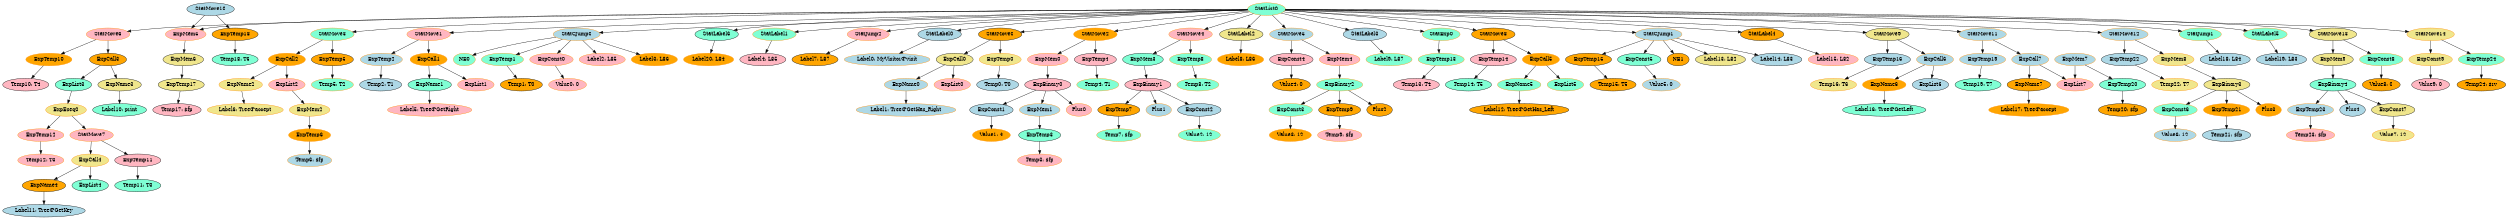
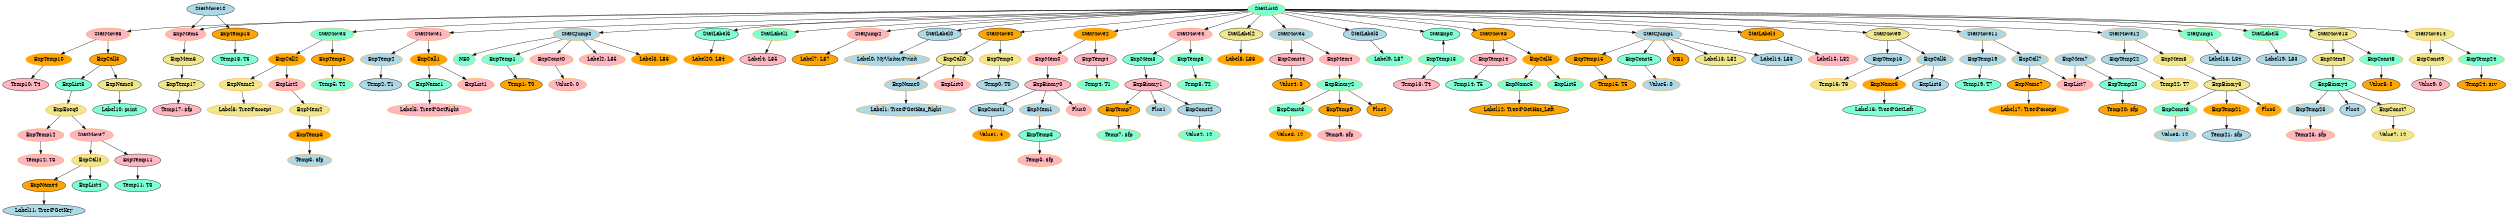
node "StatExp0": color darkorange -> black
edge "StatExp0" -> "ExpTemp13": reversed
